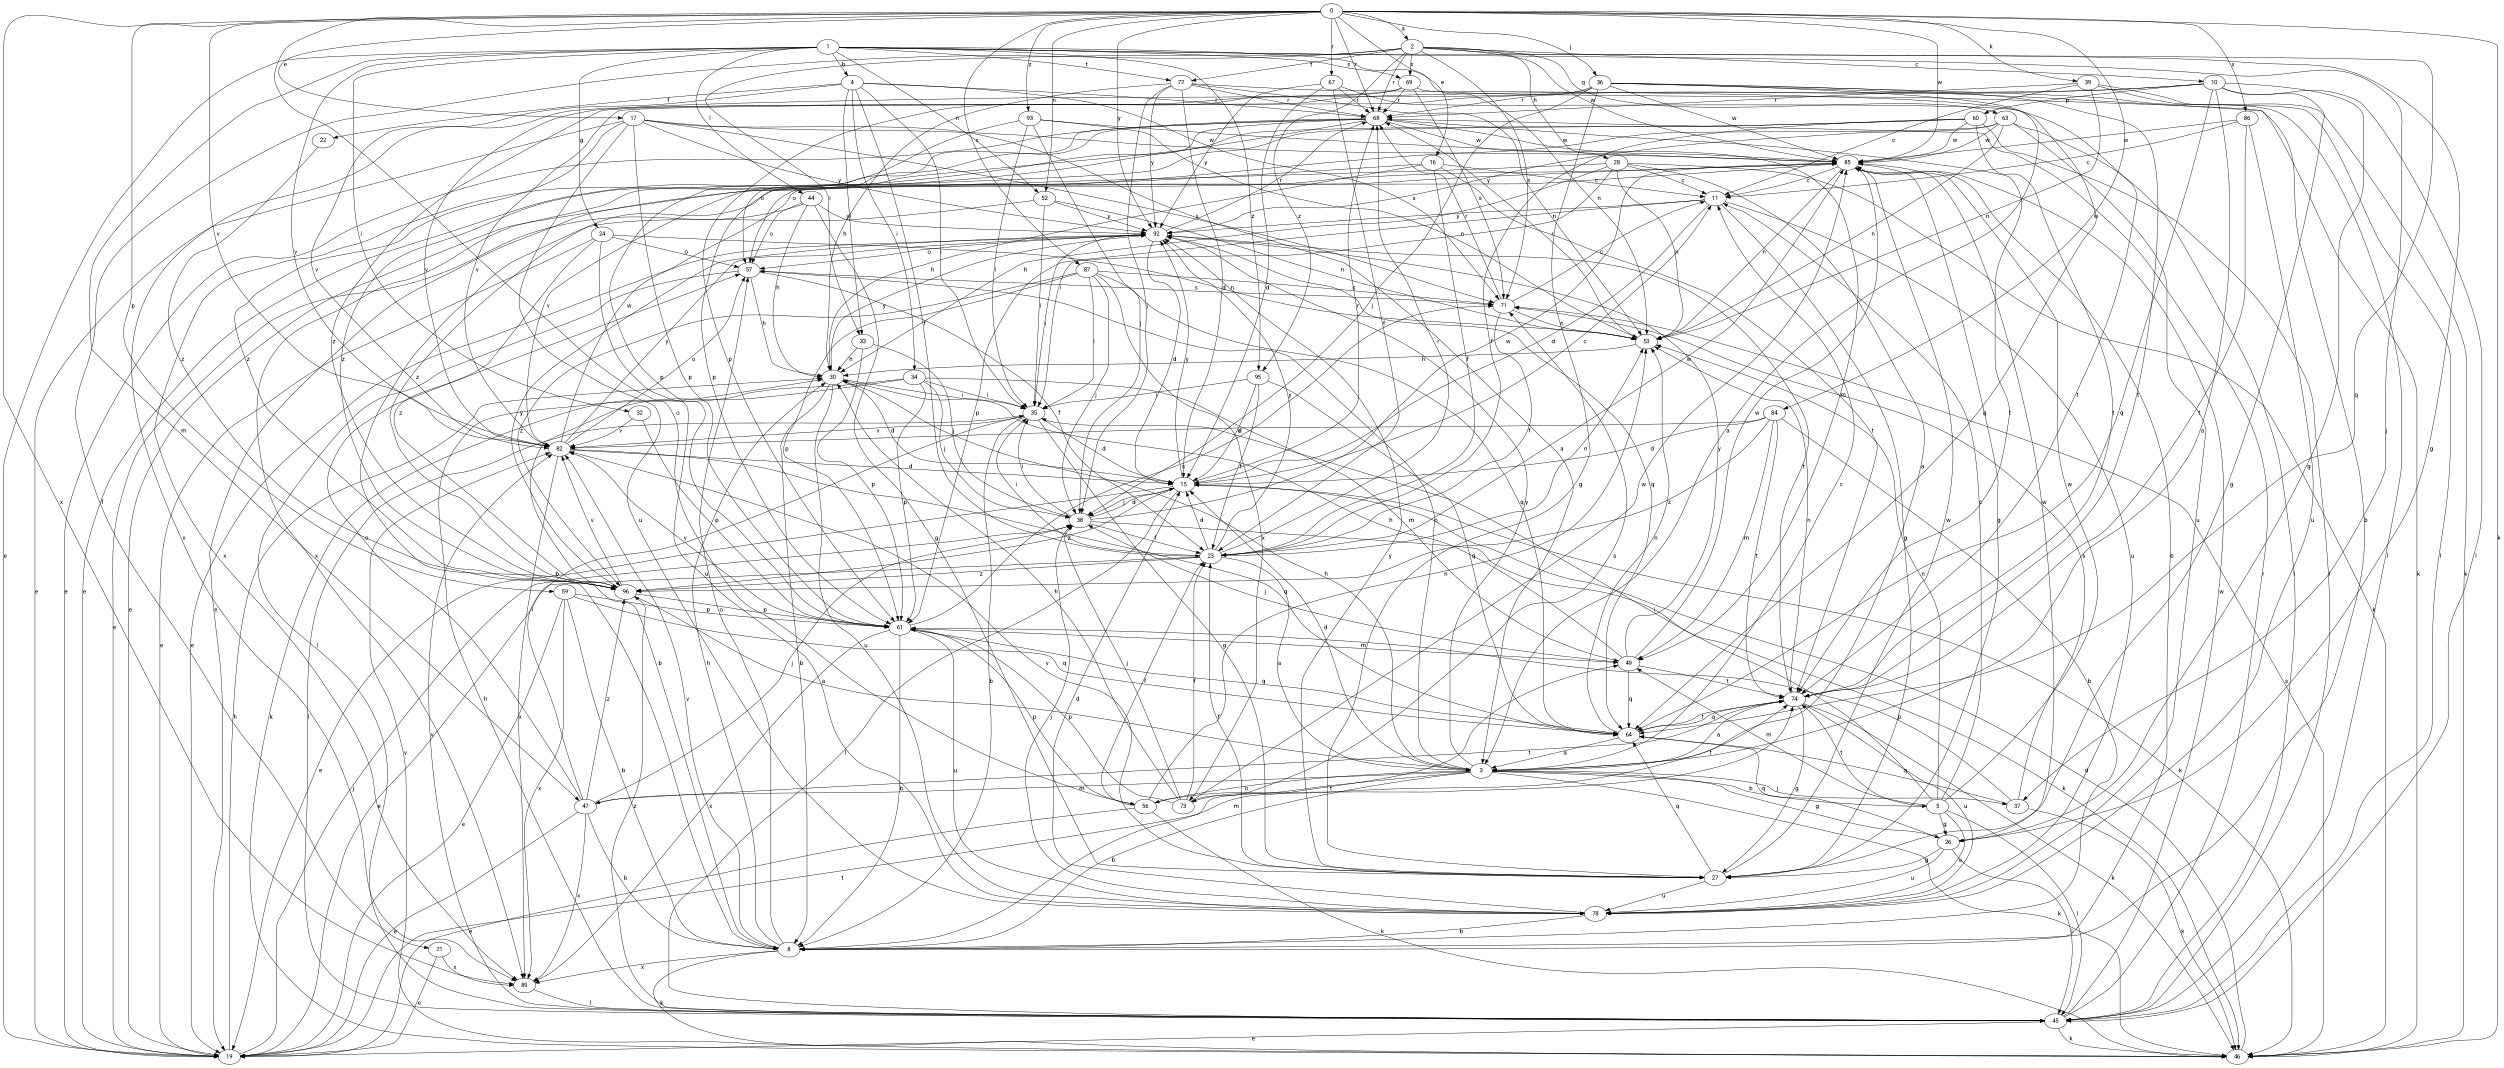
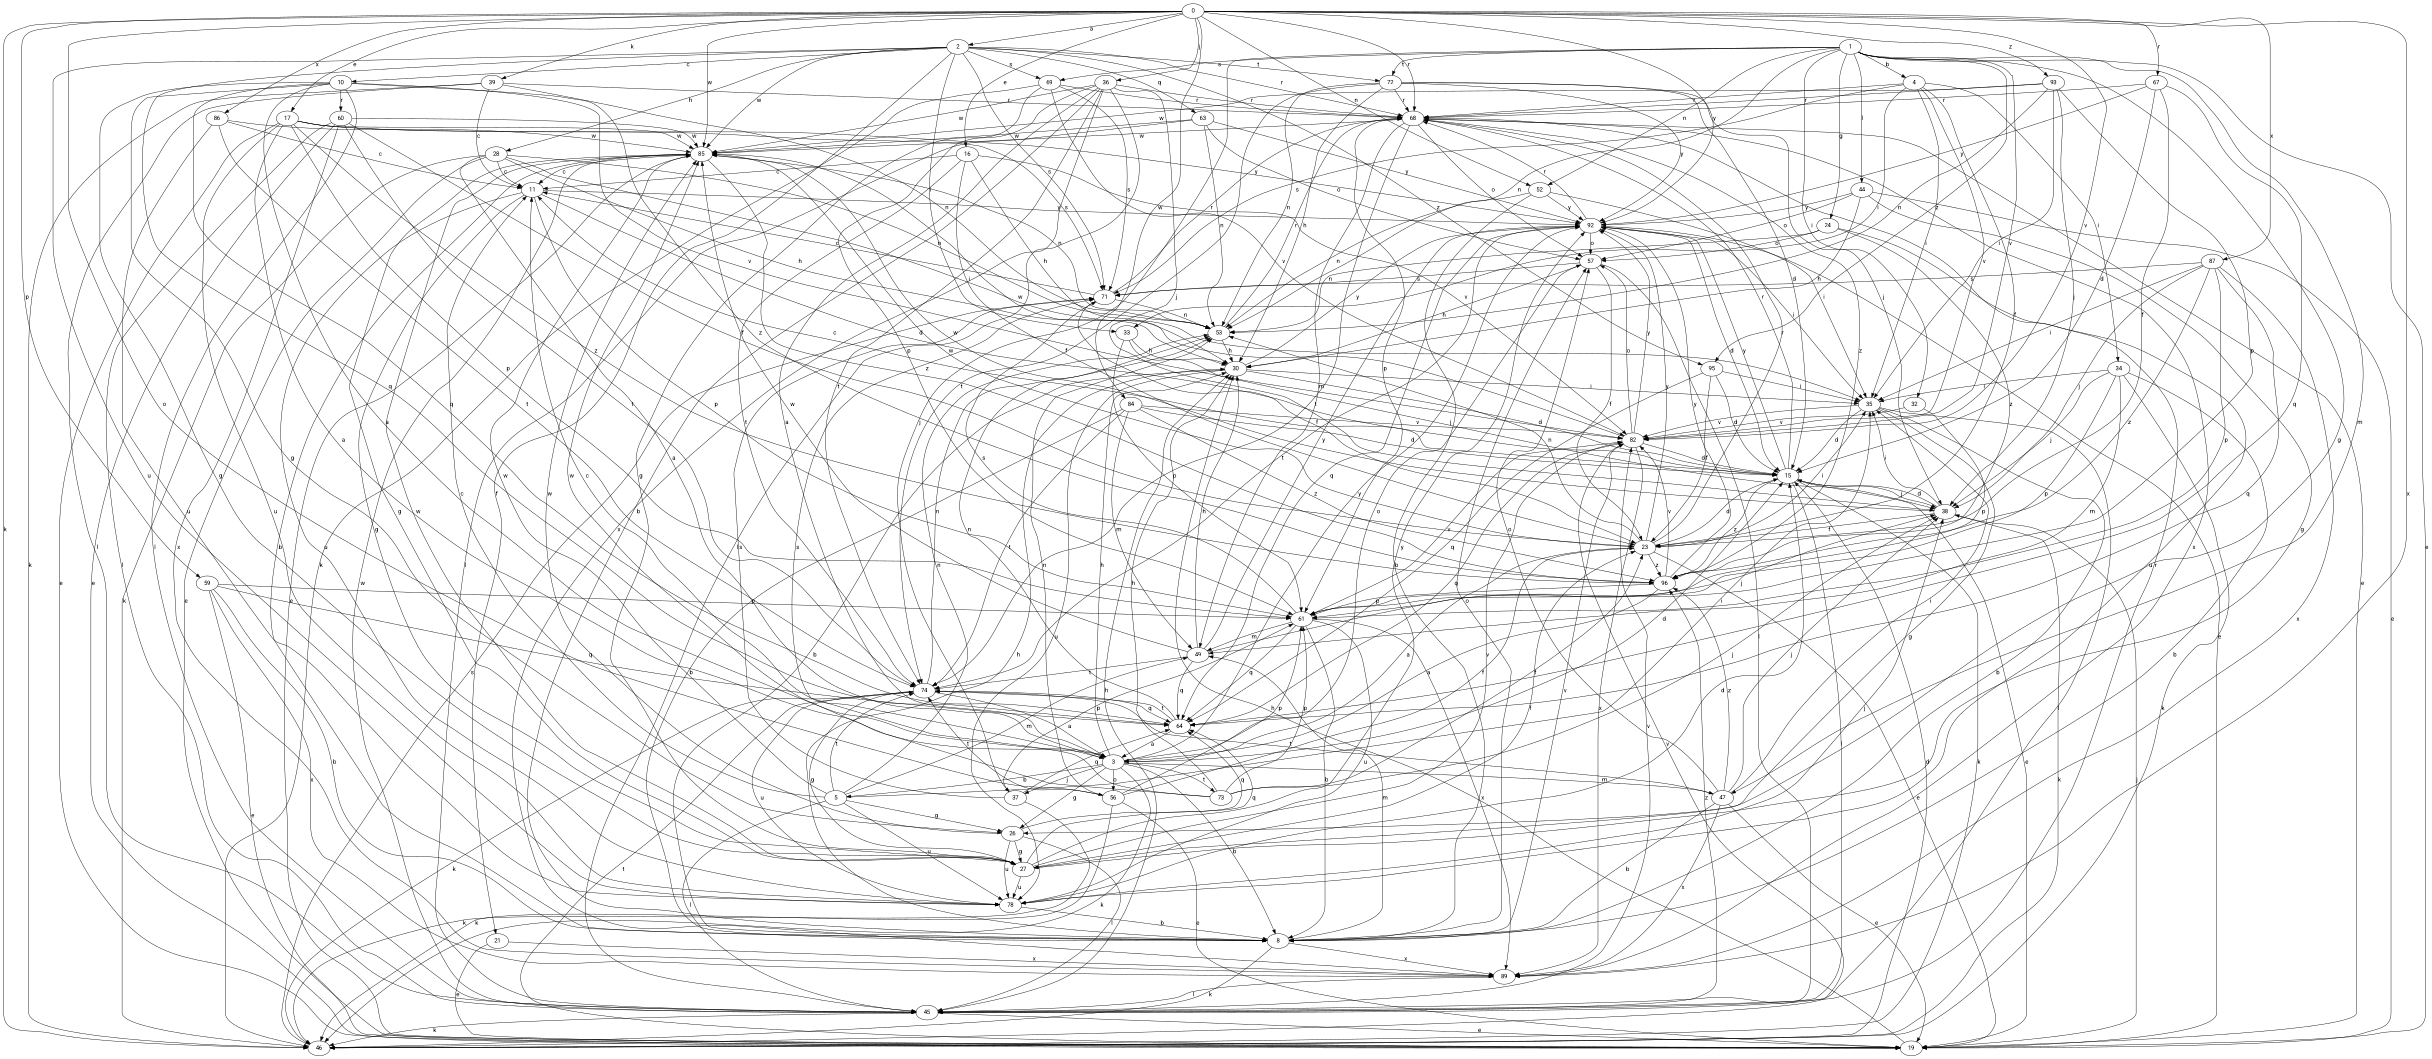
edge "93" -> "68": added, label "r"
edge "10" -> "60": label "p" -> "r"
node "22": removed
edge "87" -> "73": now "87" -> "89"
edge "24" -> "19": removed, label "e"
edge "63" -> "78": now "2" -> "78"
